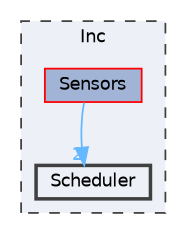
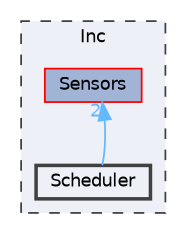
edge "Sensors" -> "Scheduler": reversed
